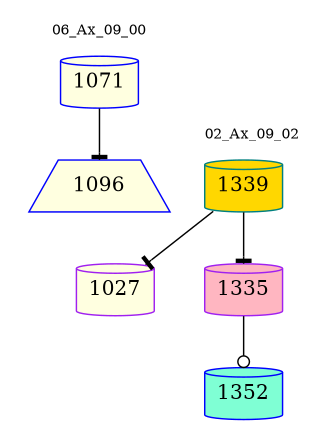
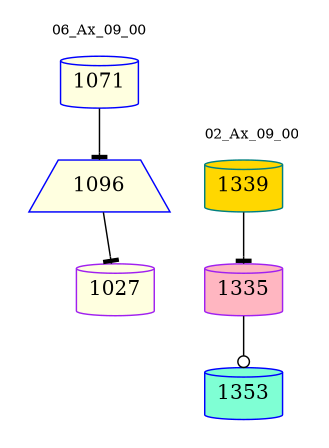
cluster "02_Ax_09_02": label "02_Ax_09_02" -> "02_Ax_09_00"
edge "1339" -> "1027": now "1096" -> "1027"
node "1352": label "1352" -> "1353"
